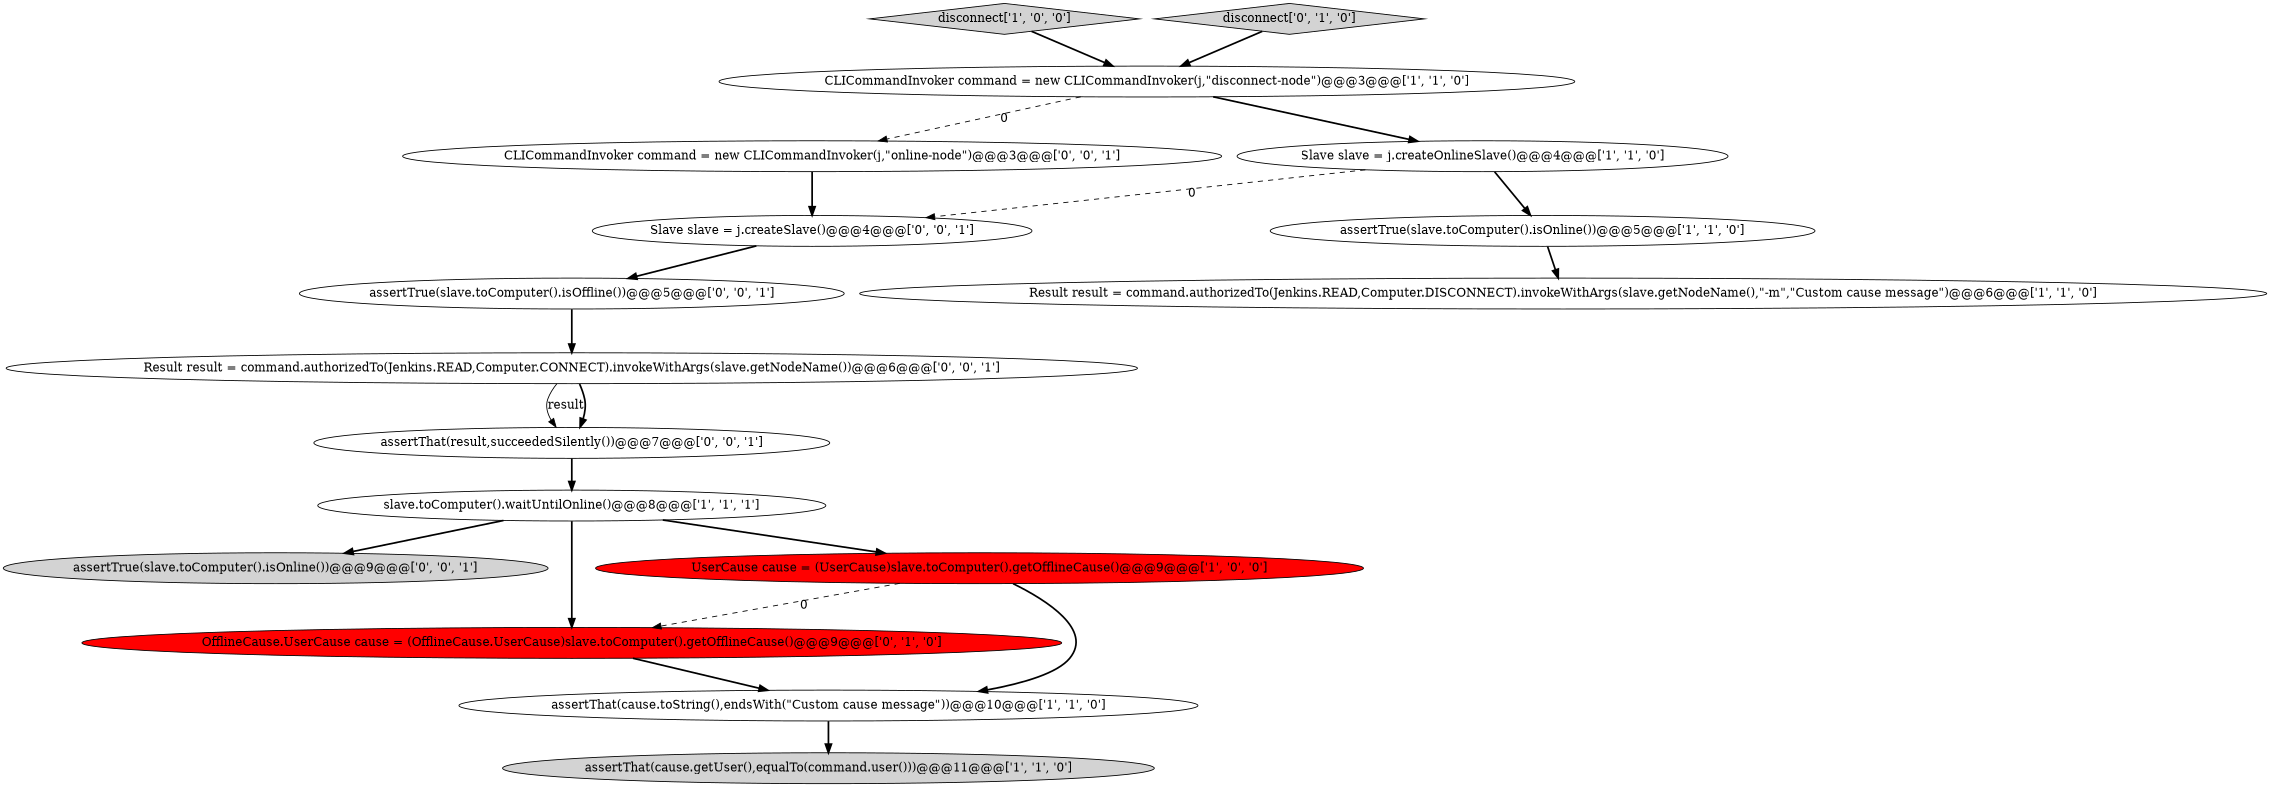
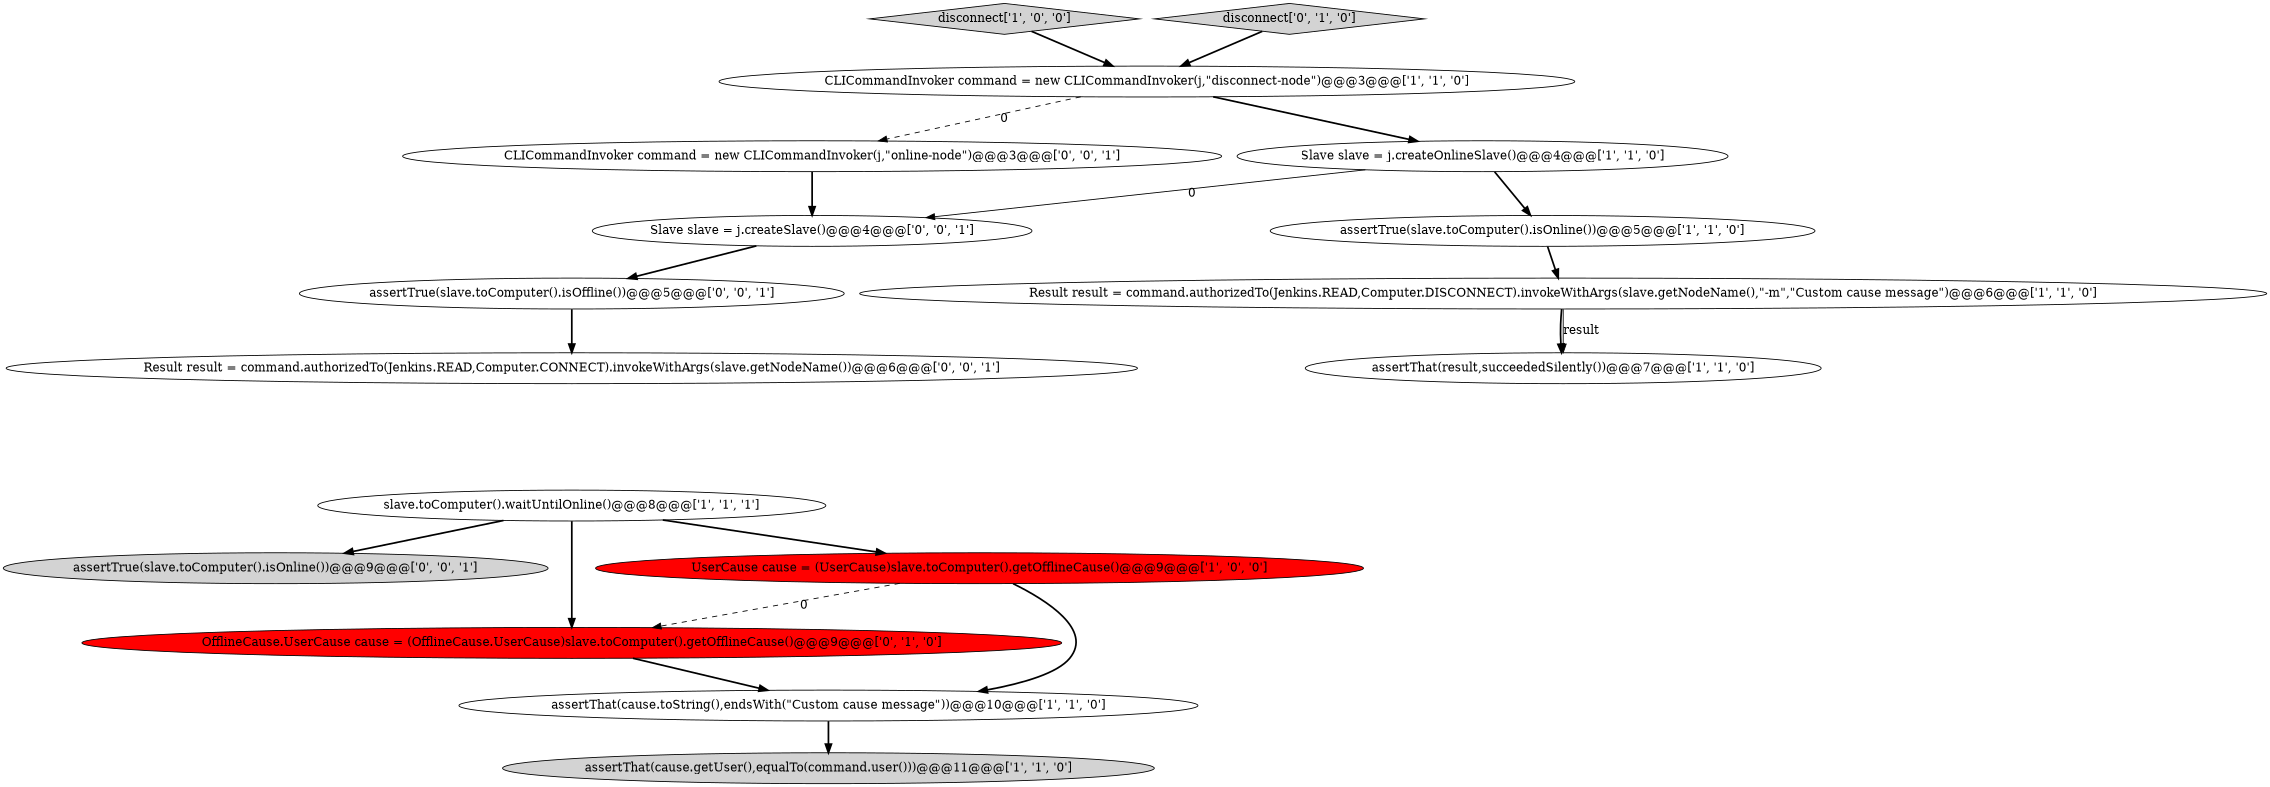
edge "Slave slave = j.createOnlineSlave()@@@4@@@['1', '1', '0']" -> "Slave slave = j.createSlave()@@@4@@@['0', '0', '1']": style dashed -> solid
node "assertThat(result,succeededSilently())@@@7@@@['1', '1', '0']": added
node "assertThat(result,succeededSilently())@@@7@@@['0', '0', '1']": removed
